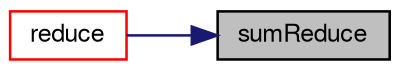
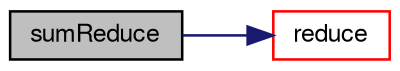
edge "reduce" -> "sumReduce": reversed
